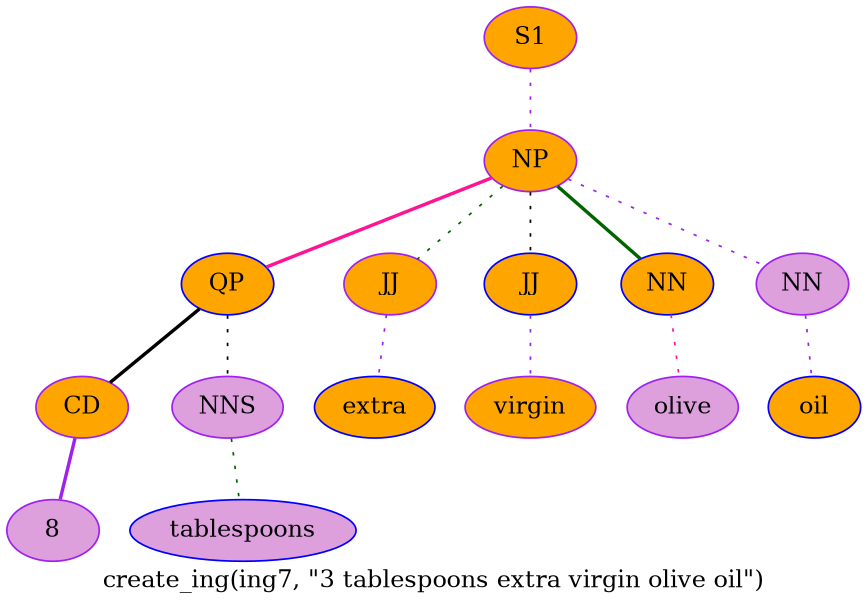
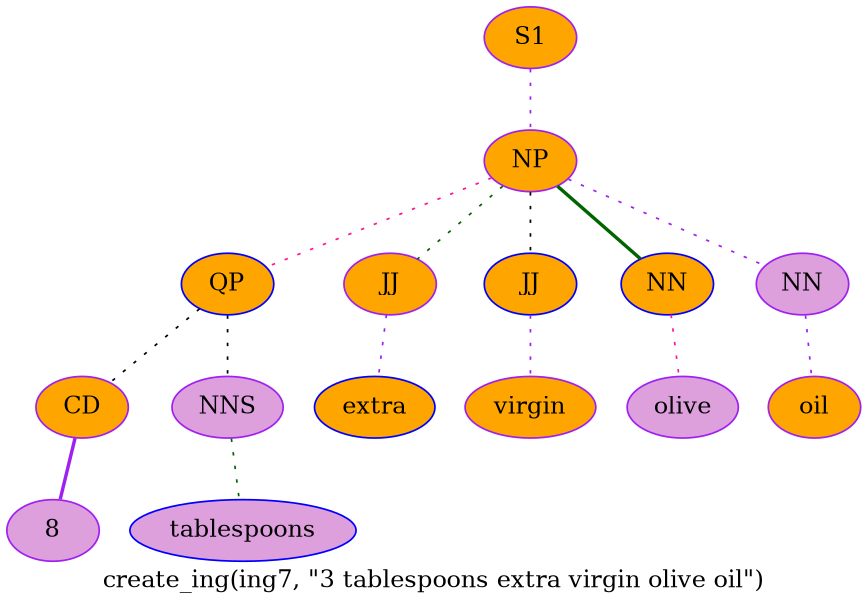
edge "NP" -- "QP": style bold -> dotted
edge "QP" -- "CD": style bold -> dotted
node "oil": color blue -> purple
